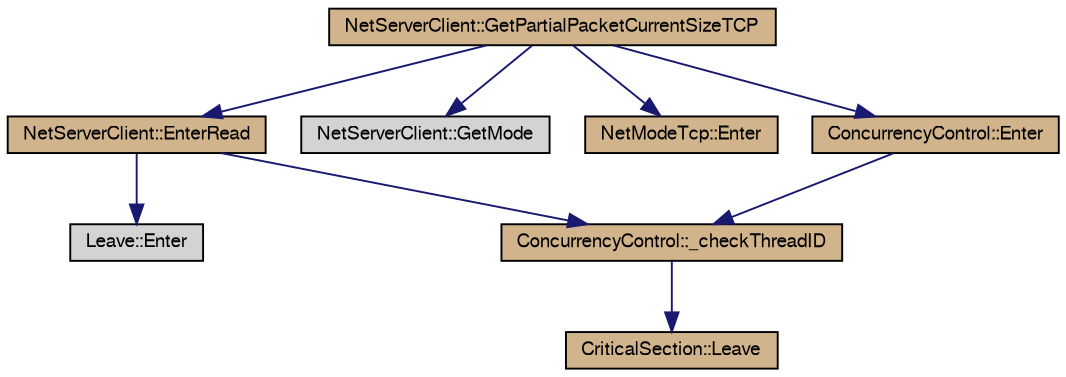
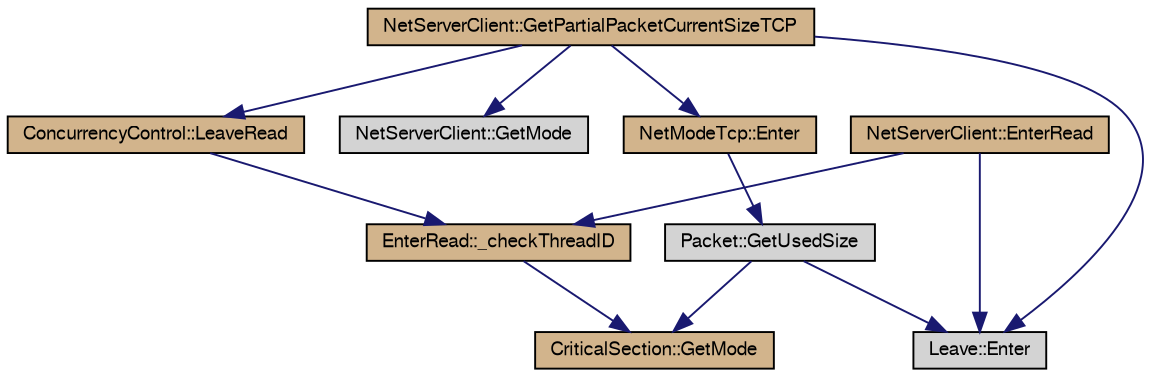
edge "NetServerClient::GetPartialPacketCurrentSizeTCP" -> "NetServerClient::EnterRead": now "NetServerClient::GetPartialPacketCurrentSizeTCP" -> "Leave::Enter"
node "ConcurrencyControl::Enter": label "ConcurrencyControl::Enter" -> "ConcurrencyControl::LeaveRead"
node "ConcurrencyControl::_checkThreadID": label "ConcurrencyControl::_checkThreadID" -> "EnterRead::_checkThreadID"
node "Packet::GetUsedSize": added
node "CriticalSection::Leave": label "CriticalSection::Leave" -> "CriticalSection::GetMode"
